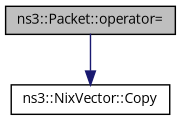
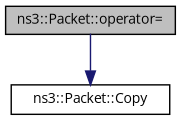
node "ns3::NixVector::Copy": label "ns3::NixVector::Copy" -> "ns3::Packet::Copy"
